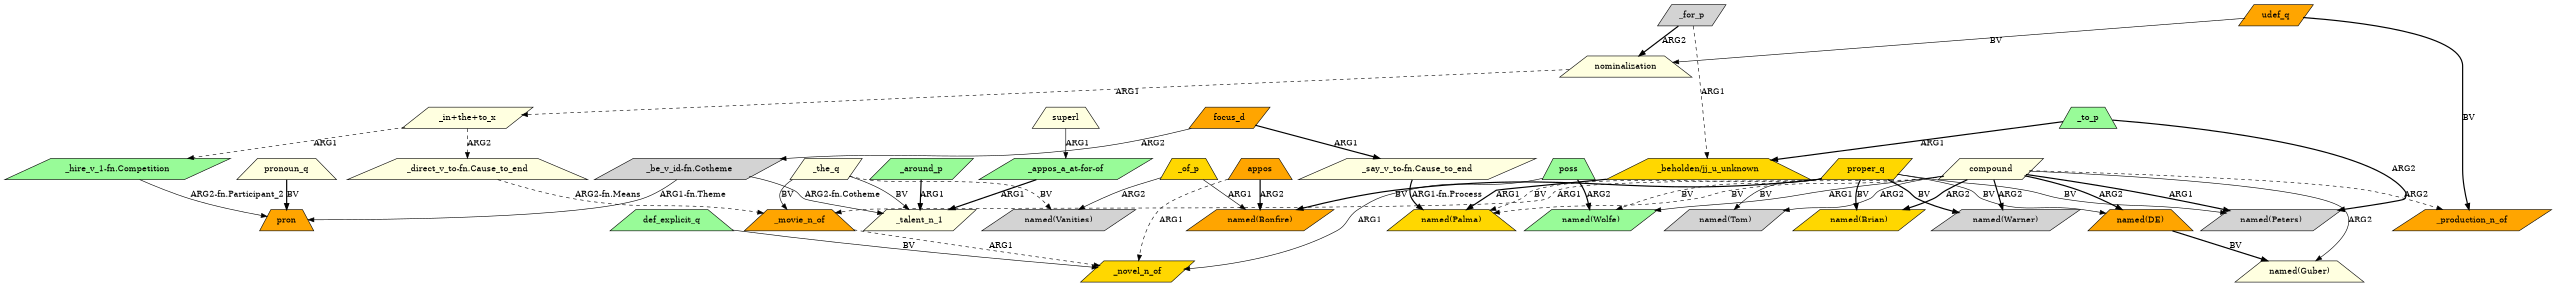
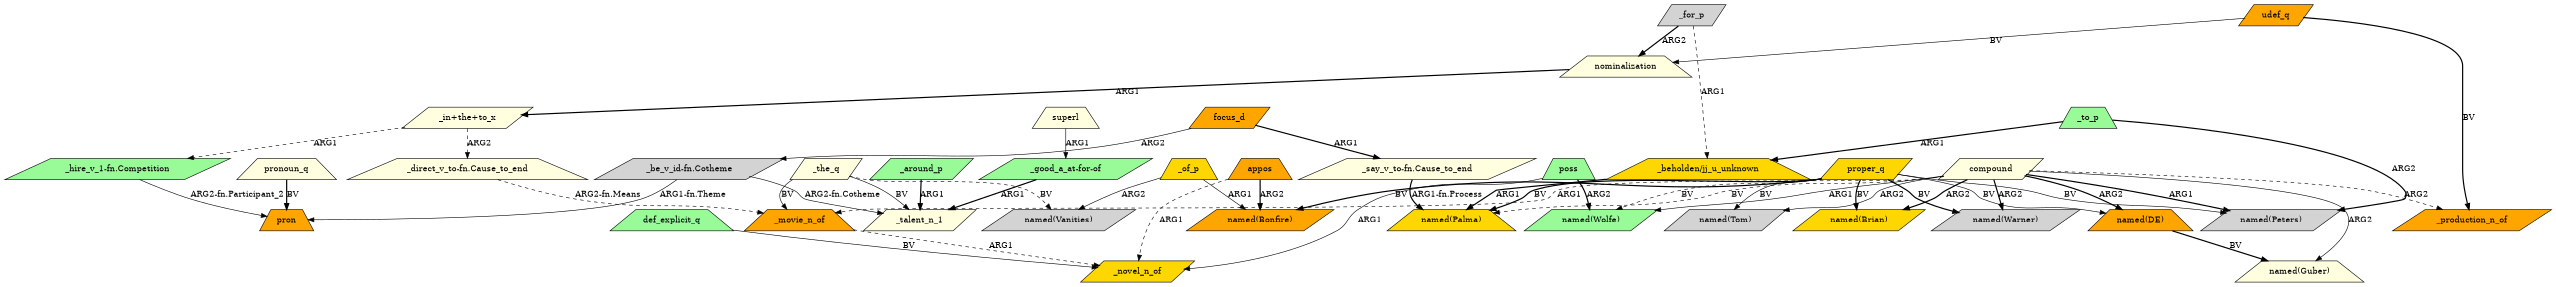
edge "nominalization" -> "_in+the+to_x": style dashed -> bold
node "_appos_a_at-for-of": label "_appos_a_at-for-of" -> "_good_a_at-for-of"
edge "proper_q" -> "named(Palma)": style dashed -> bold
